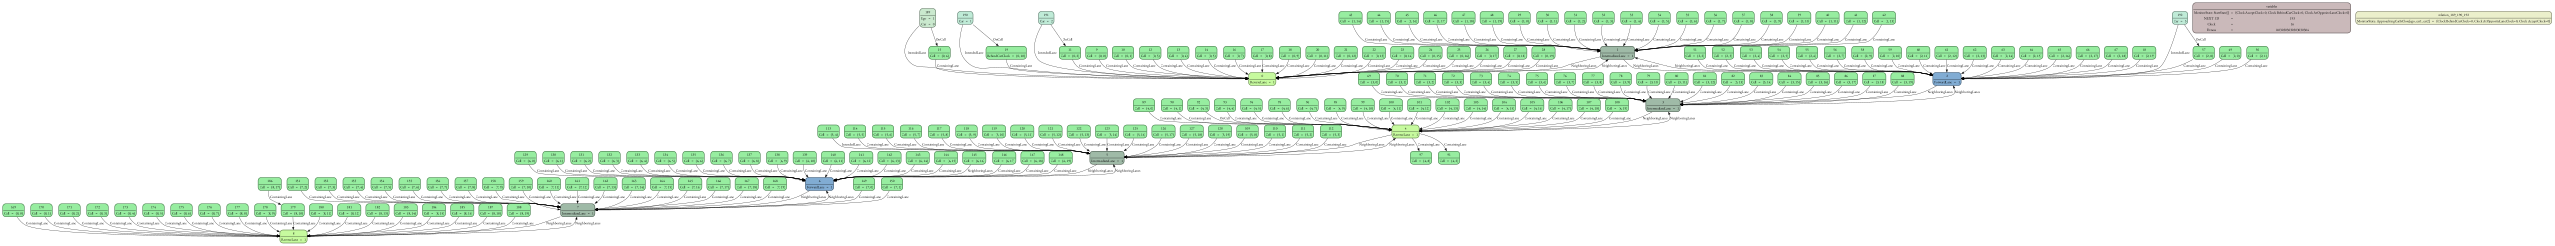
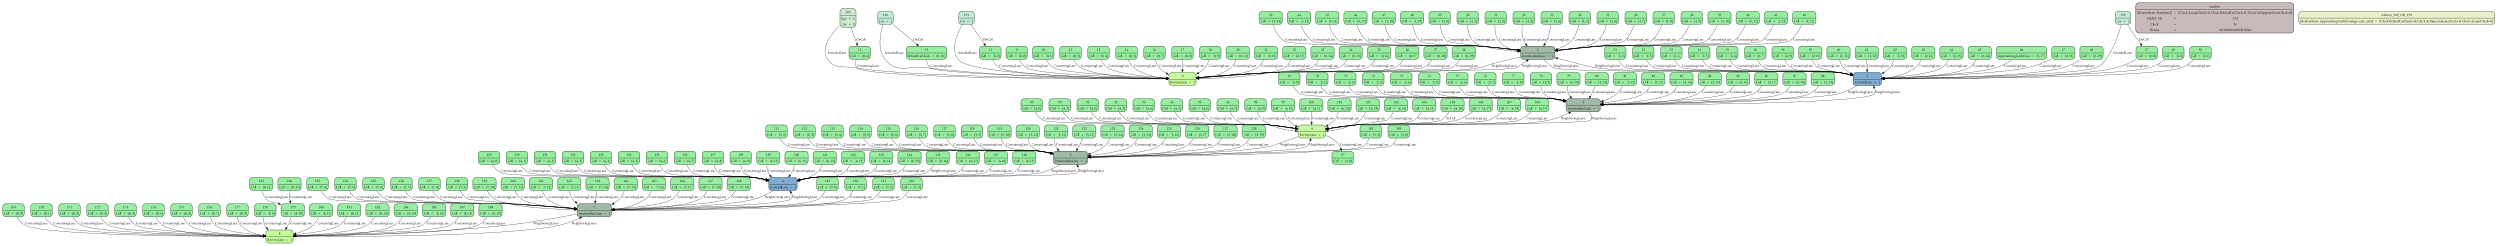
node "66": text "Cell" -> "ApproachingCarIsClose"
edge "92" -> "4": label "OnCell" -> "ContainingLane"
edge "105" -> "4": label "ContainingLane" -> "OnCell"
node "124": added
edge "4" -> "91": reversed
edge "113" -> "5": label "IntendedLane" -> "ContainingLane"
edge "183" -> "8": now "183" -> "179"
